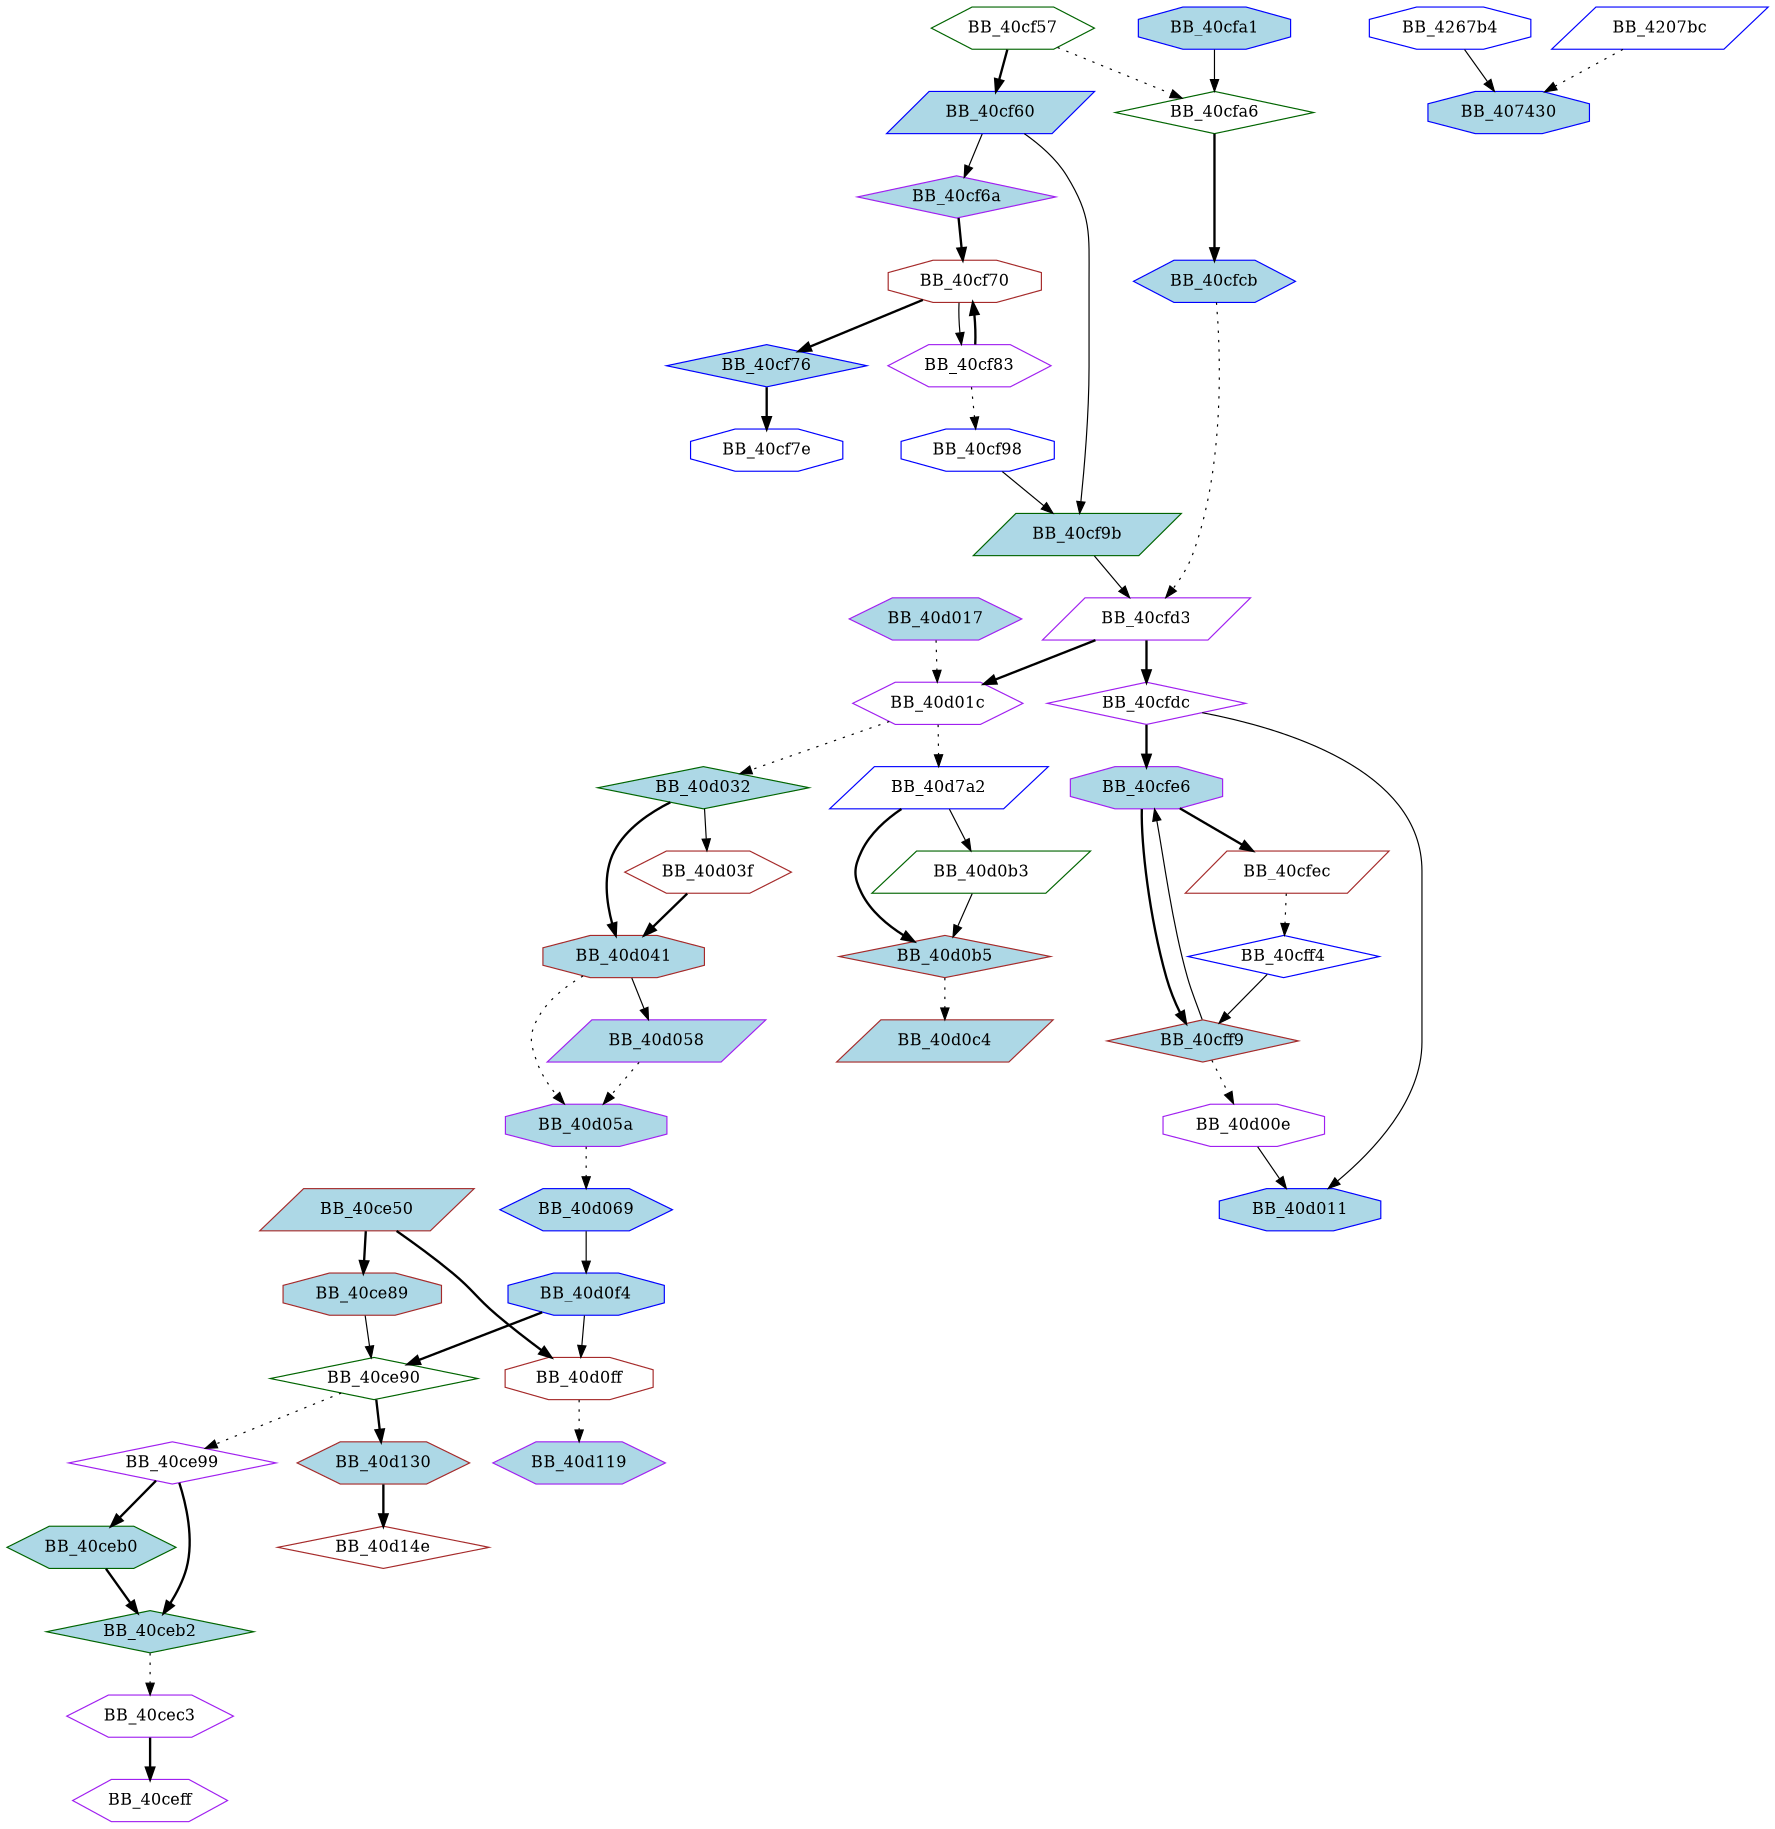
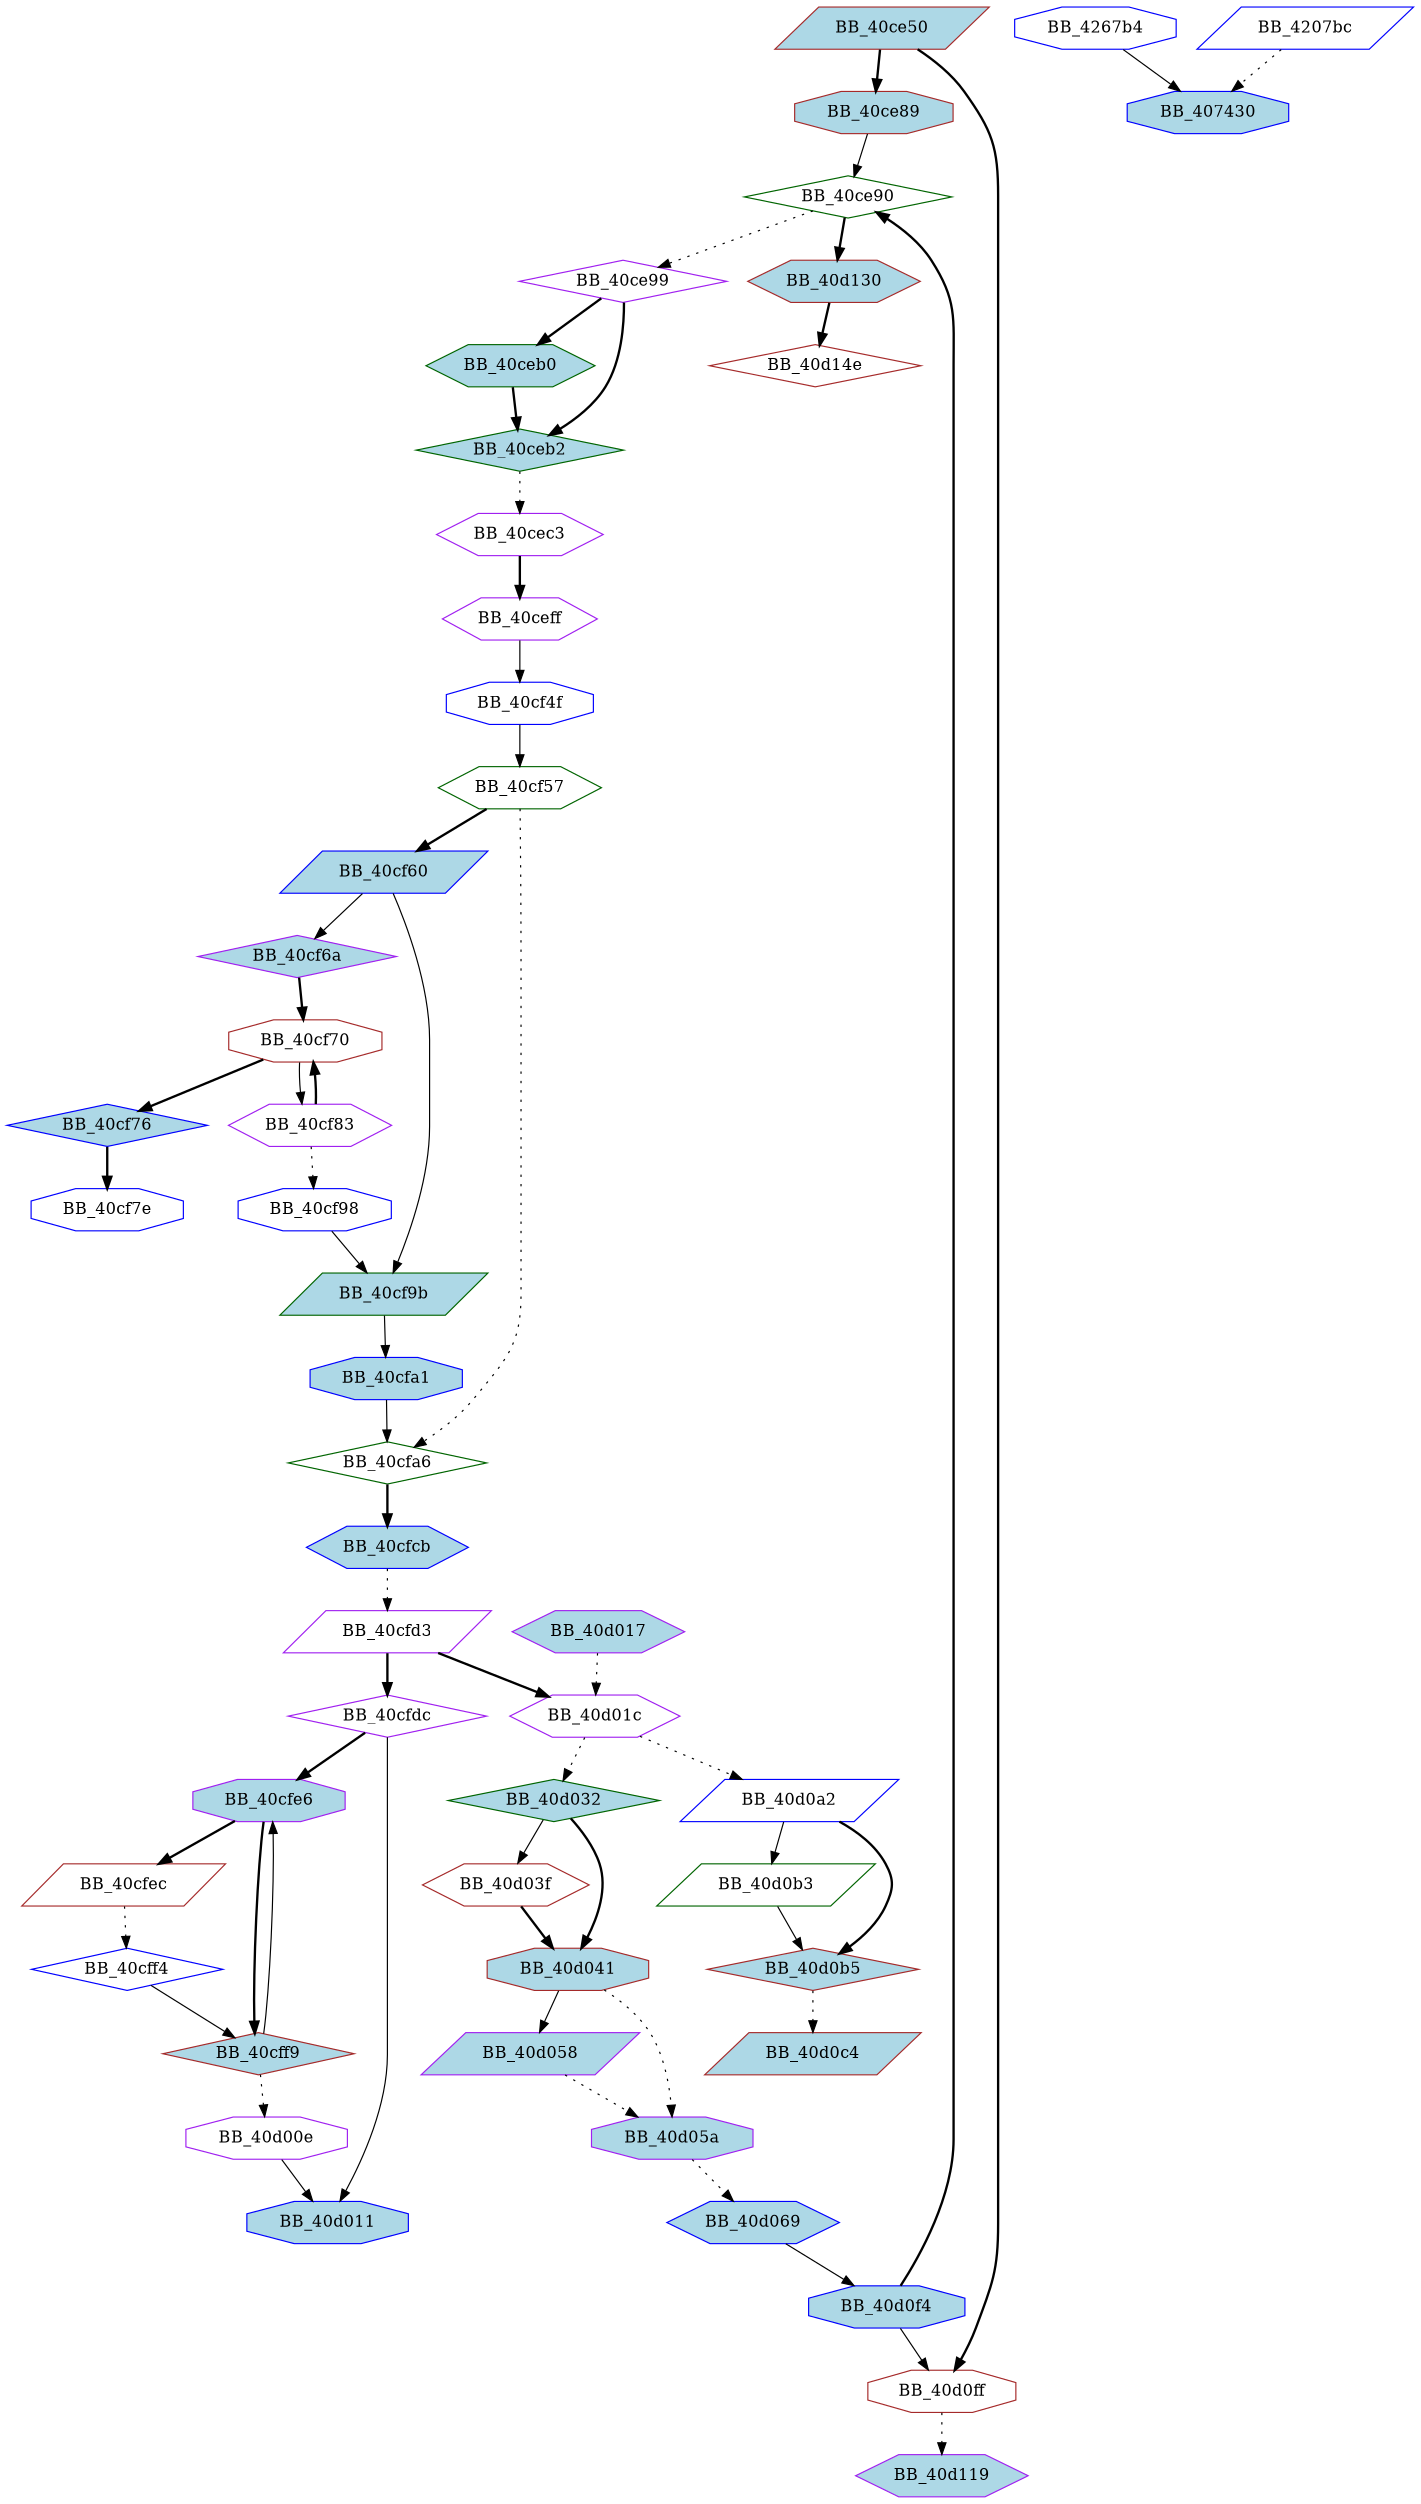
edge "BB_40cf9b" -> "BB_40cfd3": now "BB_40cf9b" -> "BB_40cfa1"
node "BB_40cf4f": added
node "BB_40d7a2": label "BB_40d7a2" -> "BB_40d0a2"
